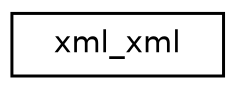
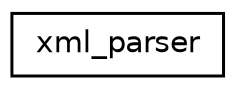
node "xml_xml": label "xml_xml" -> "xml_parser"
